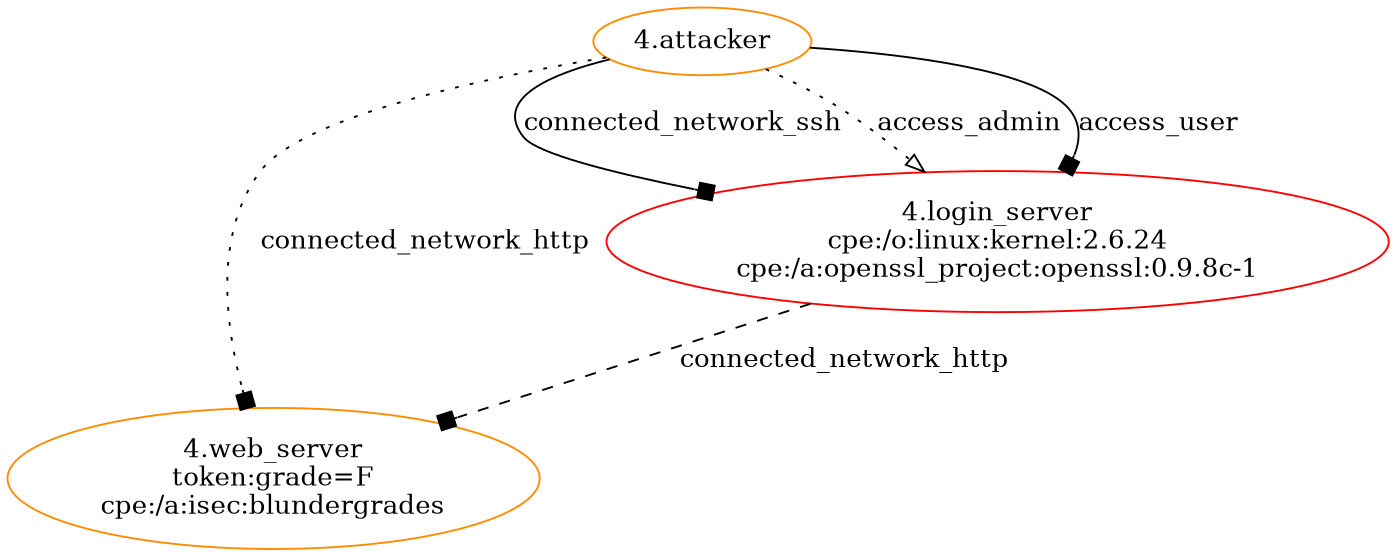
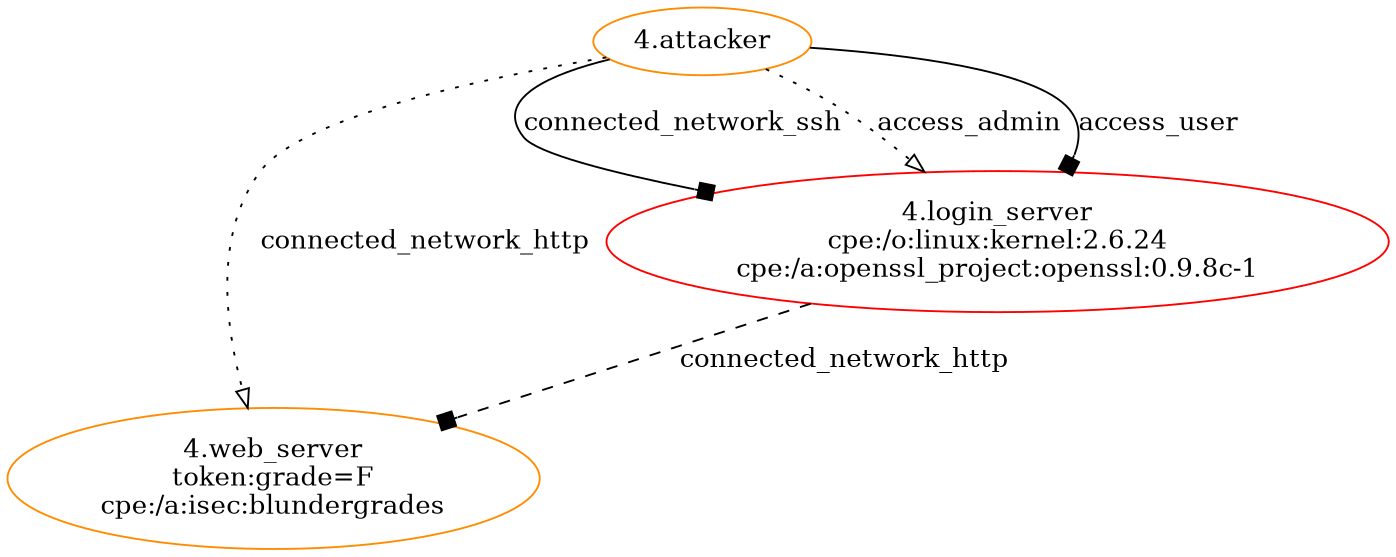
edge "4.attacker" -> "4.web_server token:grade=F cpe:/a:isec:blundergrades": arrowhead box -> onormal
